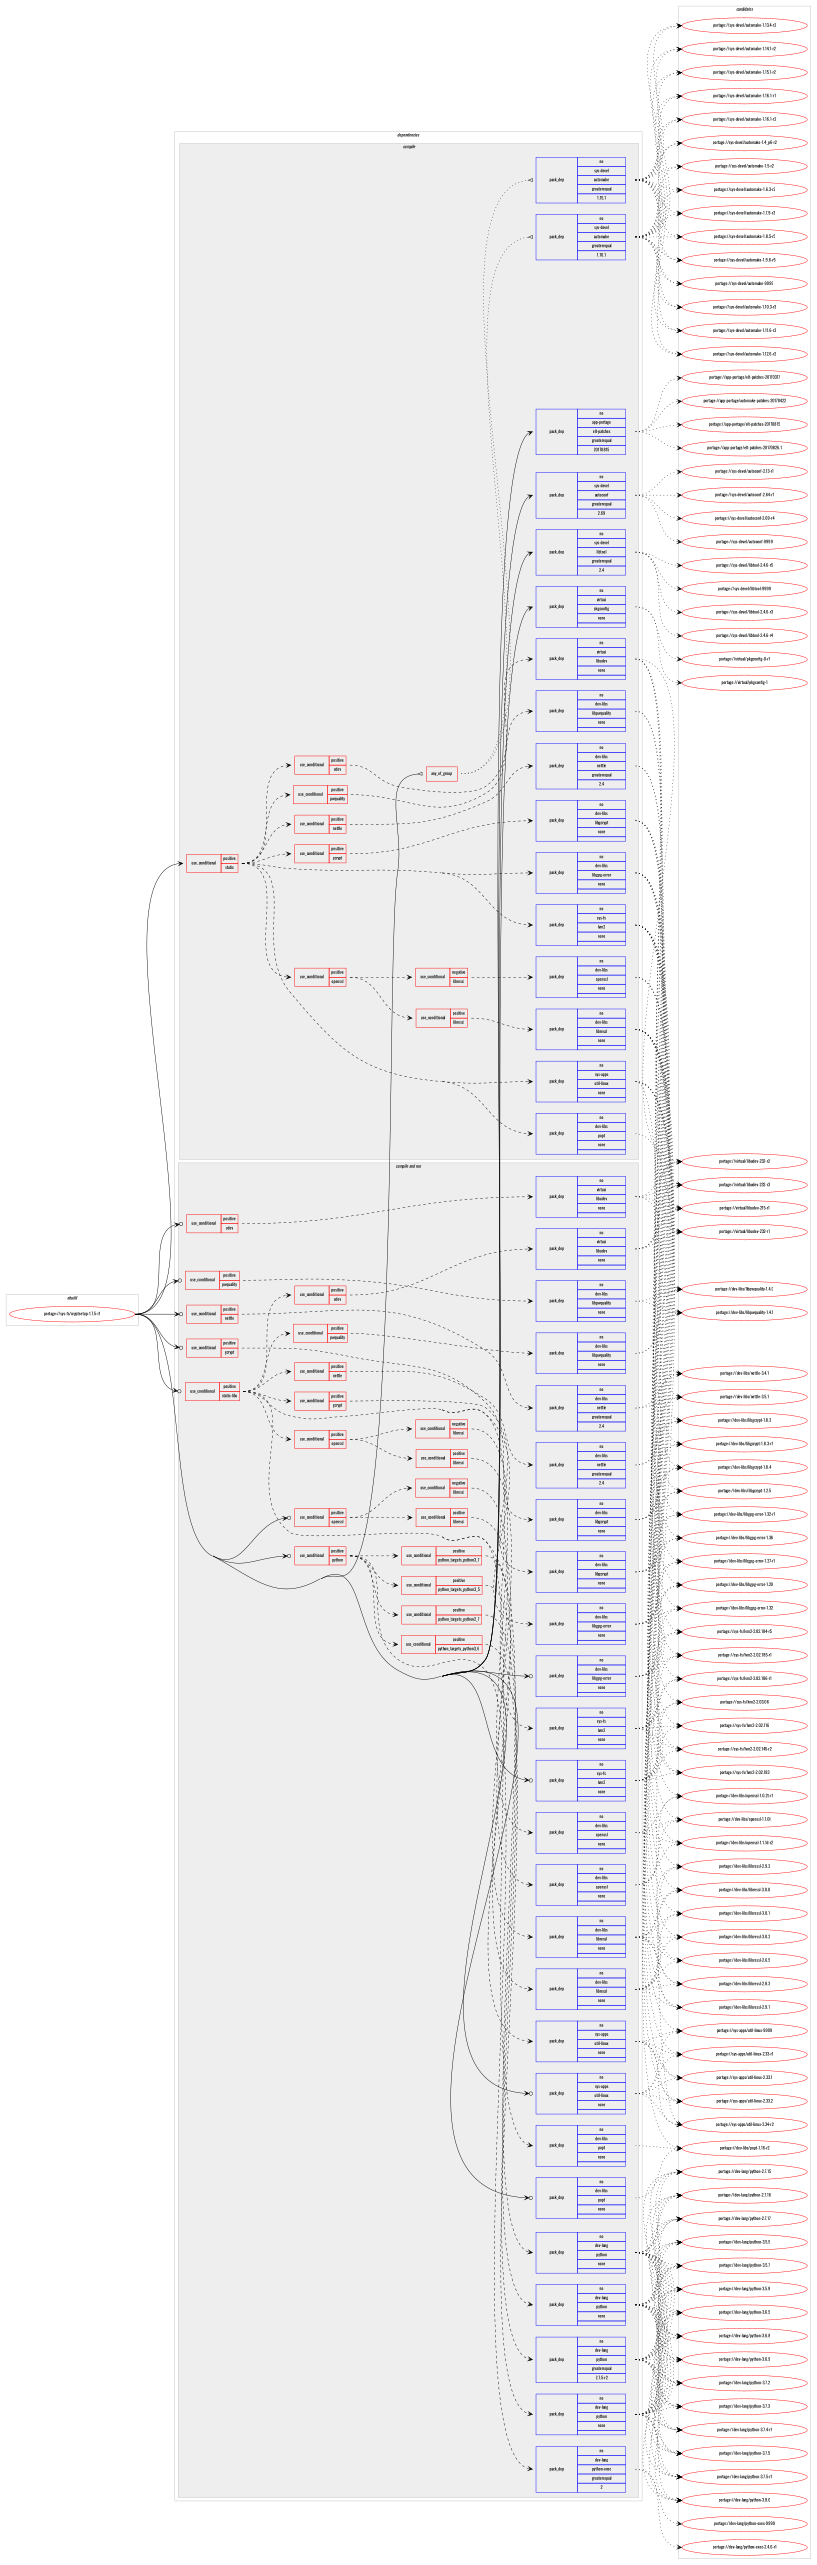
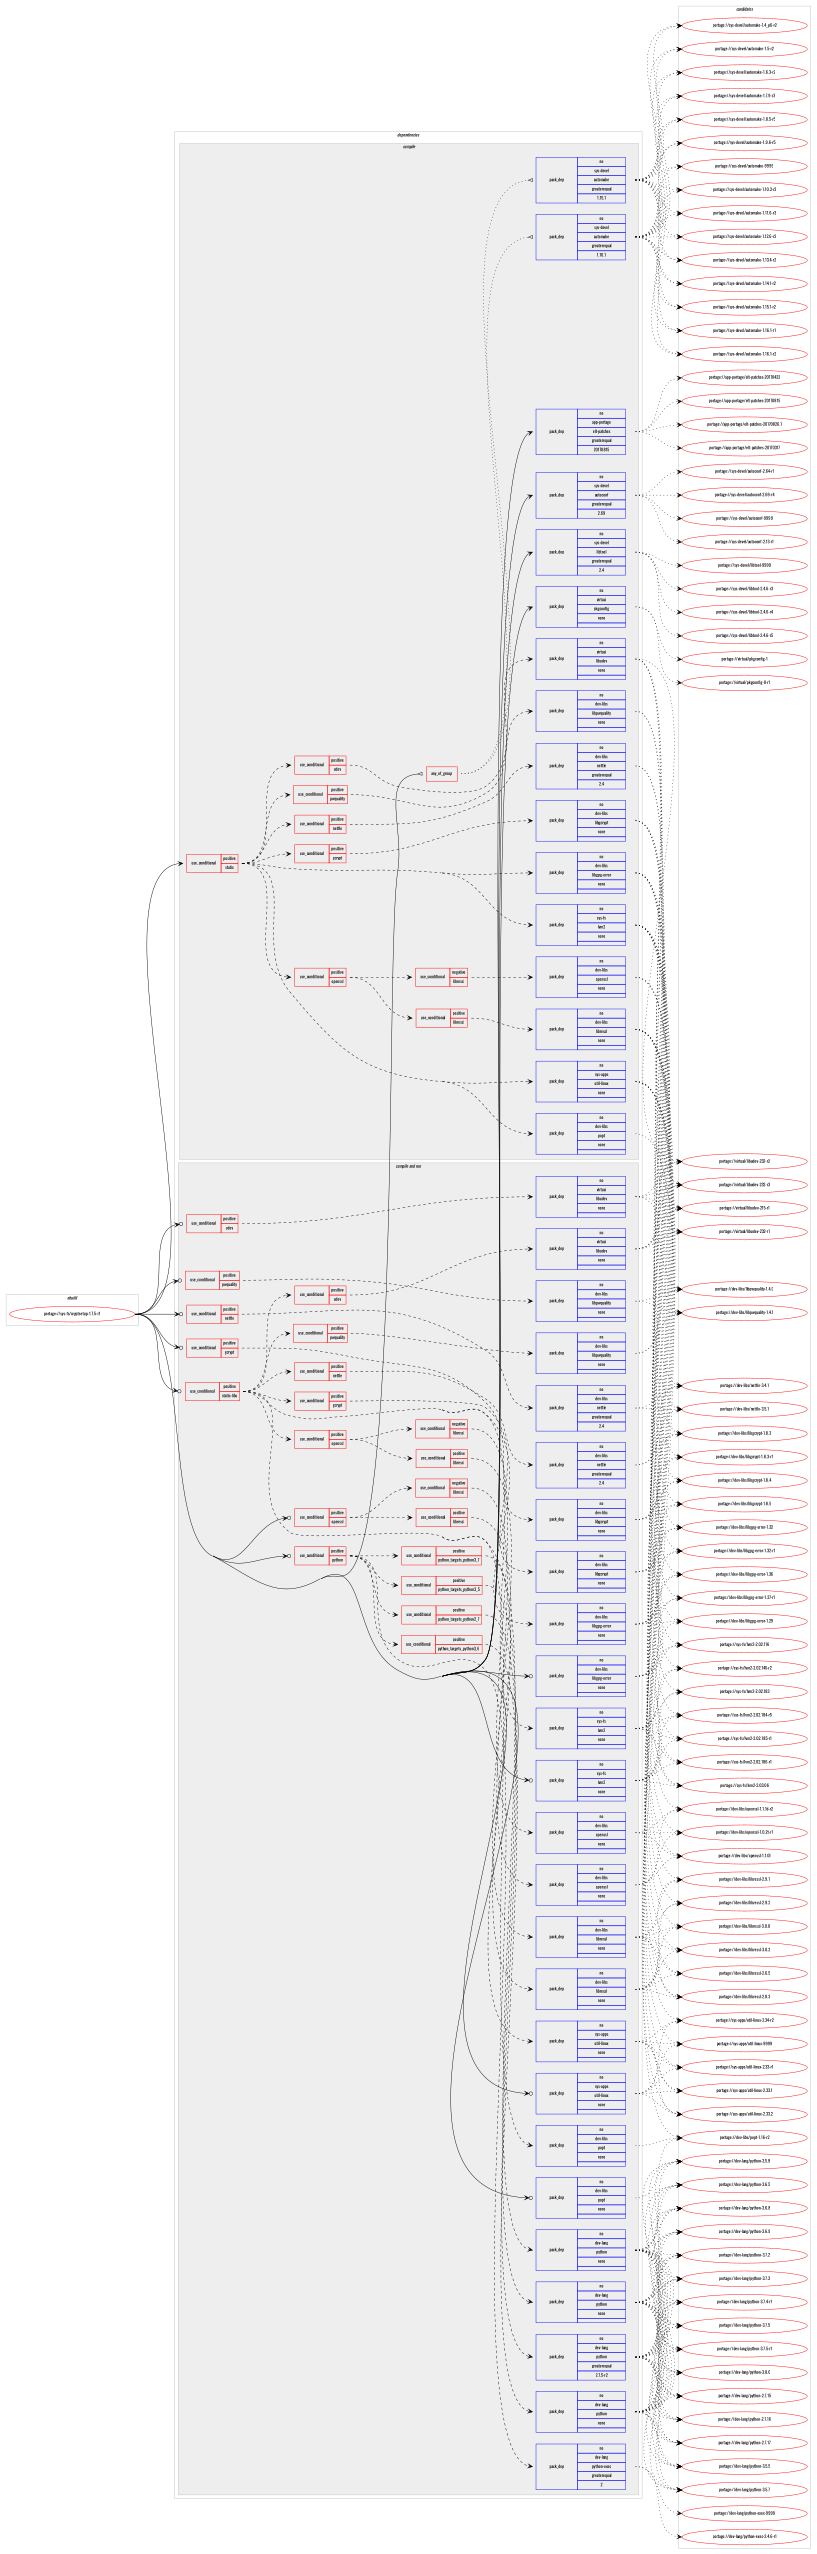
node "portage://app-portage/automake-patches-20170422": label "portage://app-portage/automake-patches-20170422" -> "portage://app-portage/elt-patches-20170422"
node "portage://dev-libs/libgcrypt-1.2.5": label "portage://dev-libs/libgcrypt-1.2.5" -> "portage://dev-libs/libgcrypt-1.8.5"
node "portage://dev-libs/libressl-3.0.1": removed
